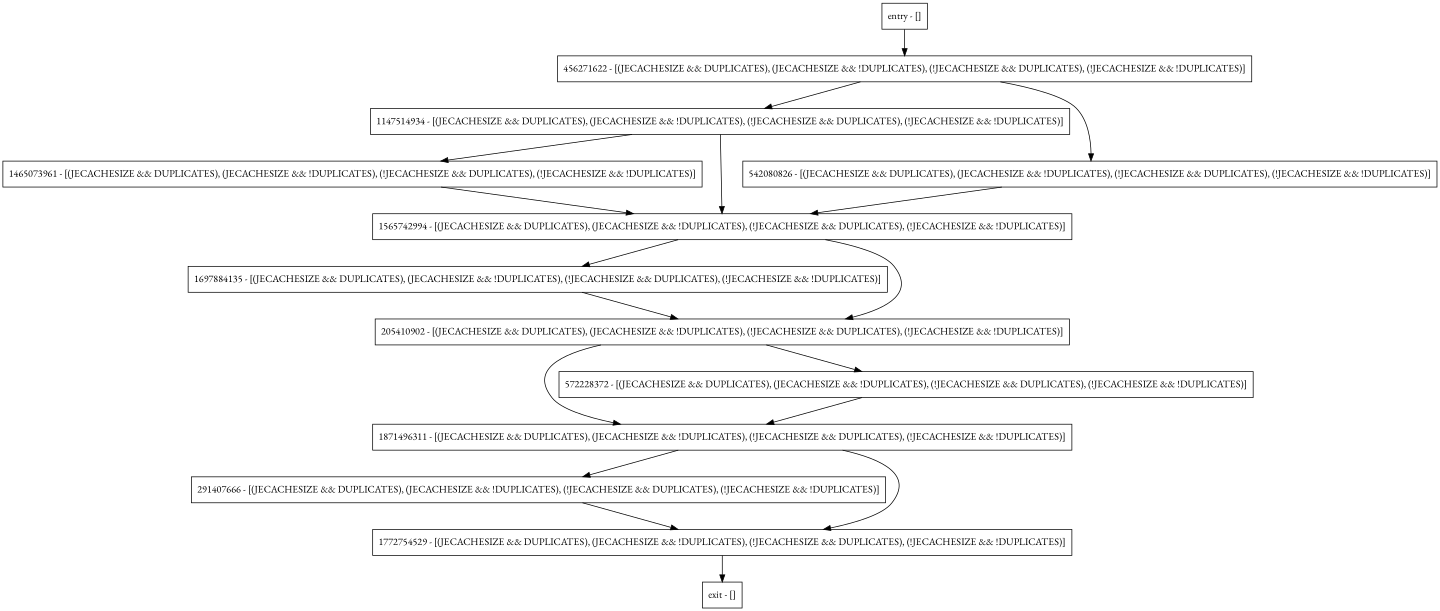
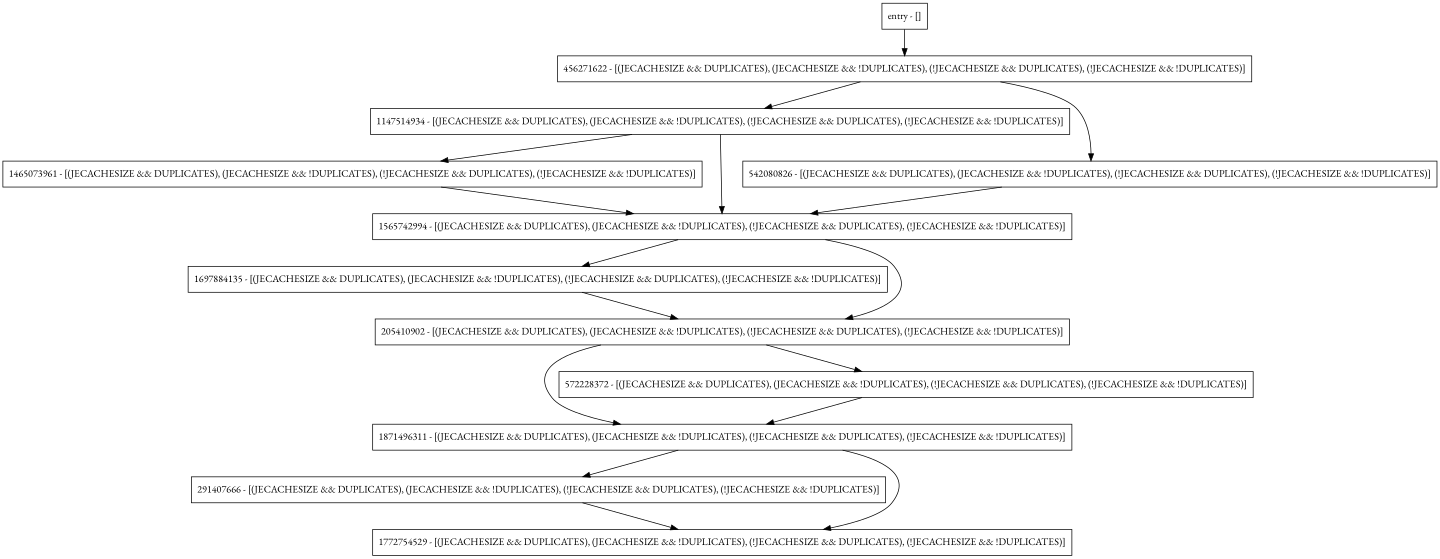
node "exit - []": removed
